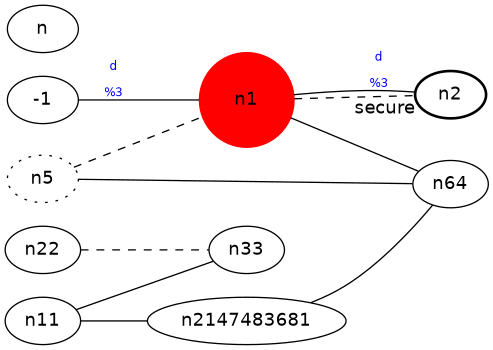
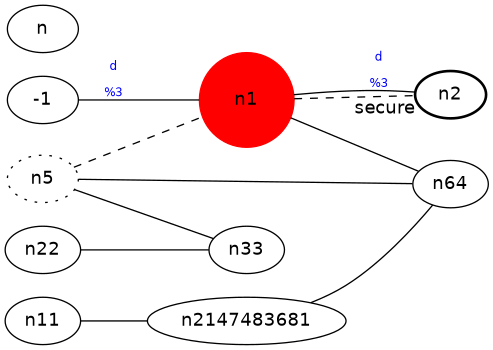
edge "n22" -- "n33": style dashed -> solid
edge "n33" -- "n11": now "n33" -- "n5"
